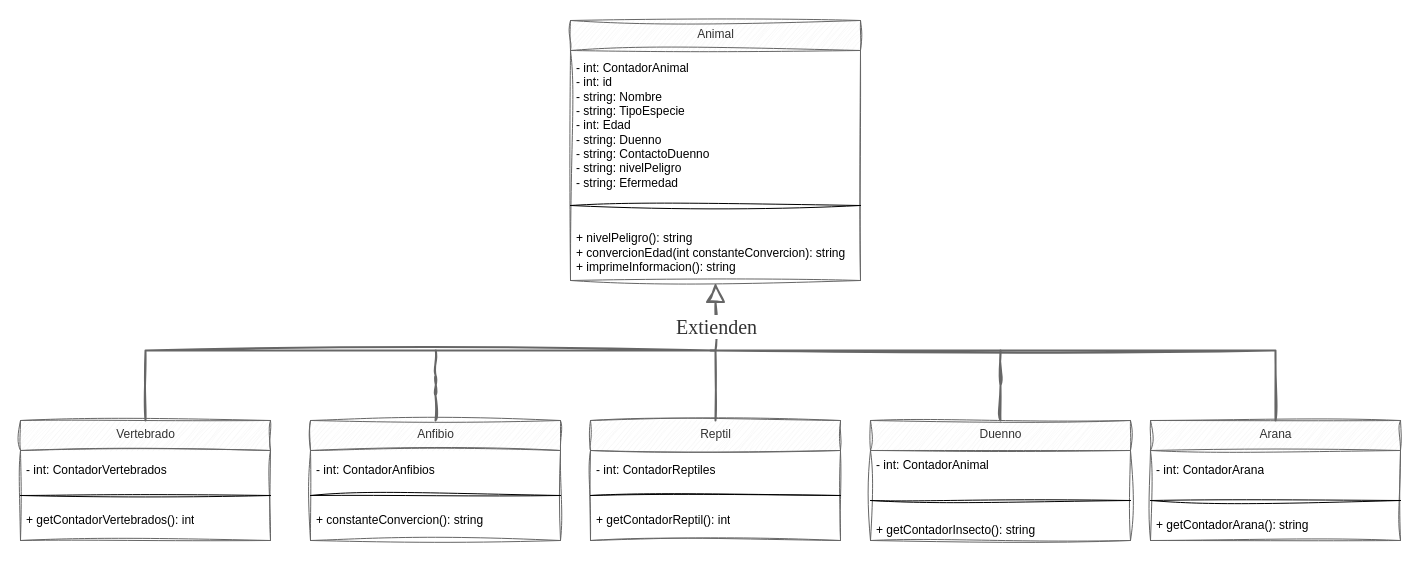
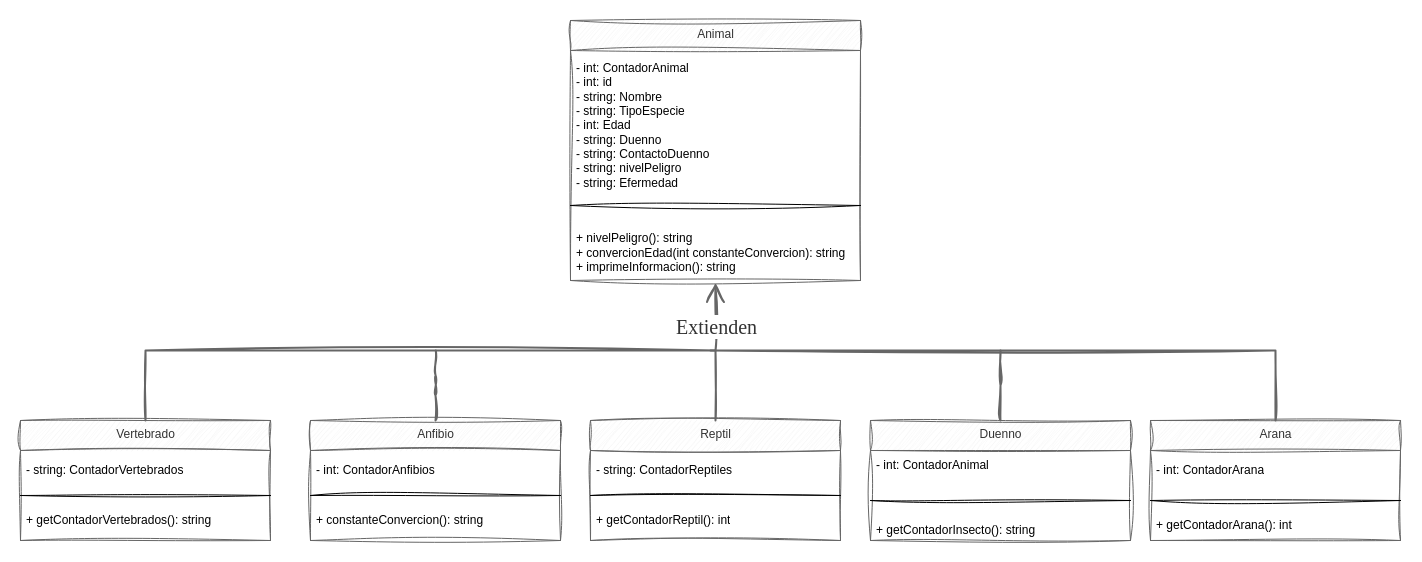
edge "Vertebrado" -> "+ nivelPeligro(): string + convercionEdad(int constanteConvercion): string + imprimeInformacion(): string": arrowhead block -> open
node "- int: ContadorVertebrados": label "- int: ContadorVertebrados" -> "- string: ContadorVertebrados"
node "- int: ContadorReptiles": label "- int: ContadorReptiles" -> "- string: ContadorReptiles"
node "+ getContadorVertebrados(): int": label "+ getContadorVertebrados(): int" -> "+ getContadorVertebrados(): string"
node "+ getContadorArana(): string": label "+ getContadorArana(): string" -> "+ getContadorArana(): int"
